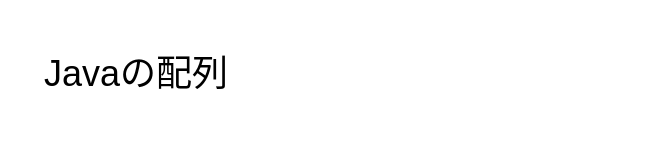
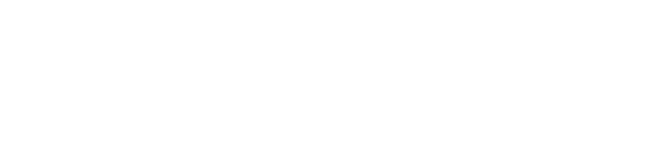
node "Javaの配列": removed
